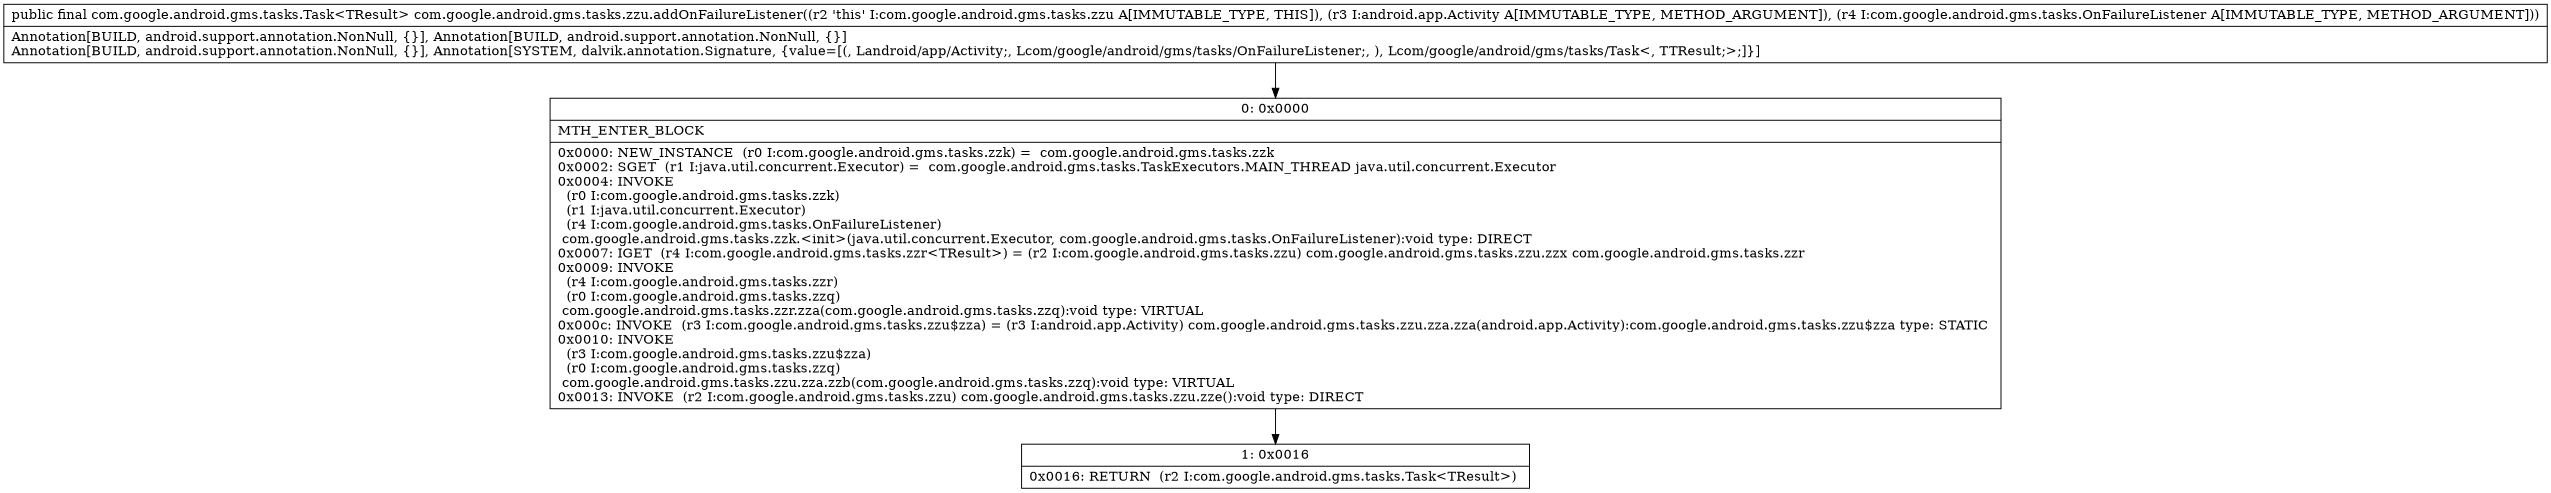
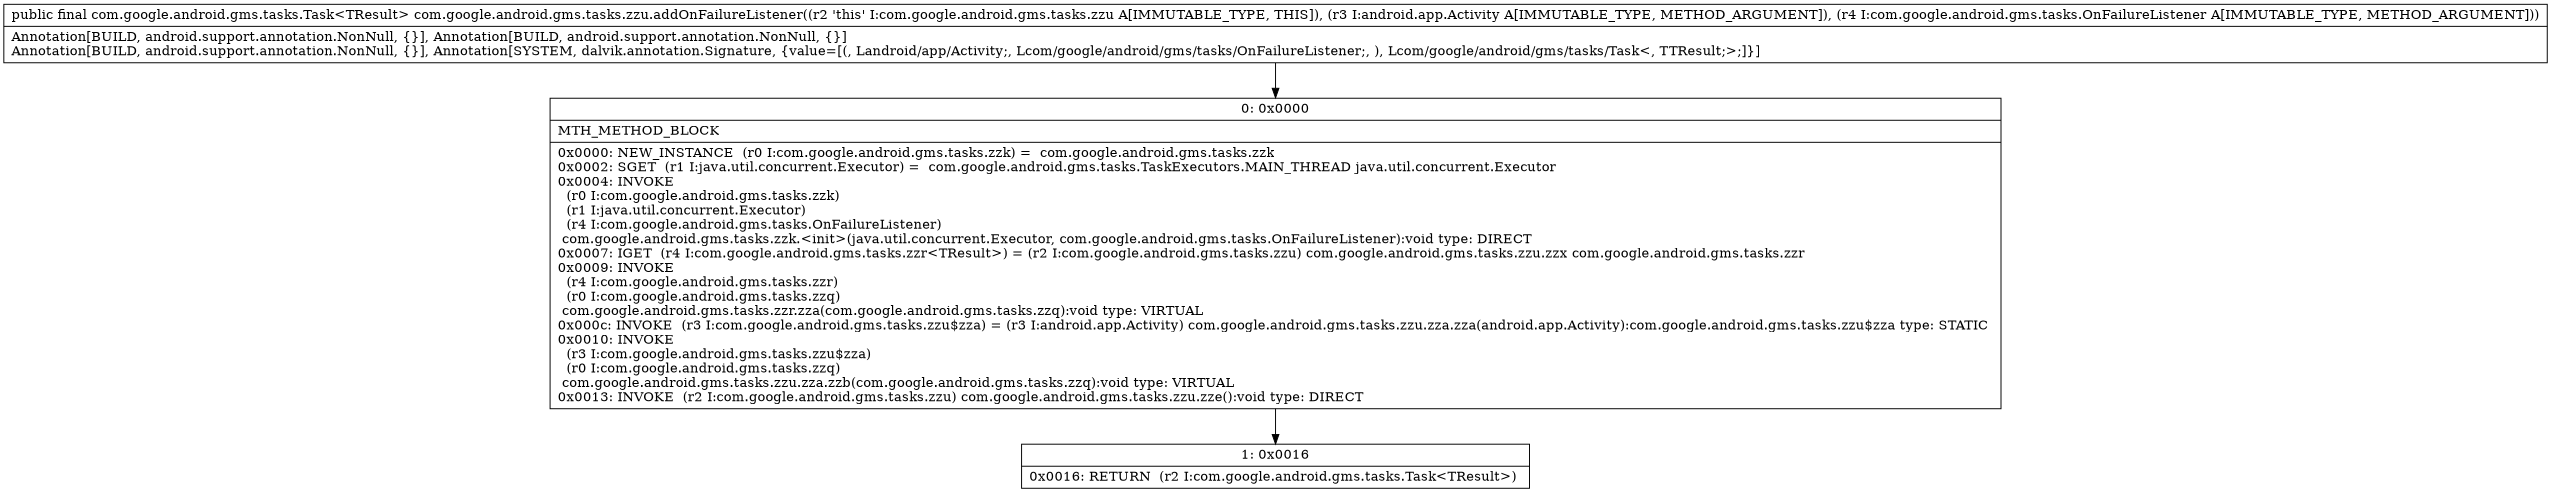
node "0: 0x0000": text "MTH_ENTER_BLOCK" -> "MTH_METHOD_BLOCK"
